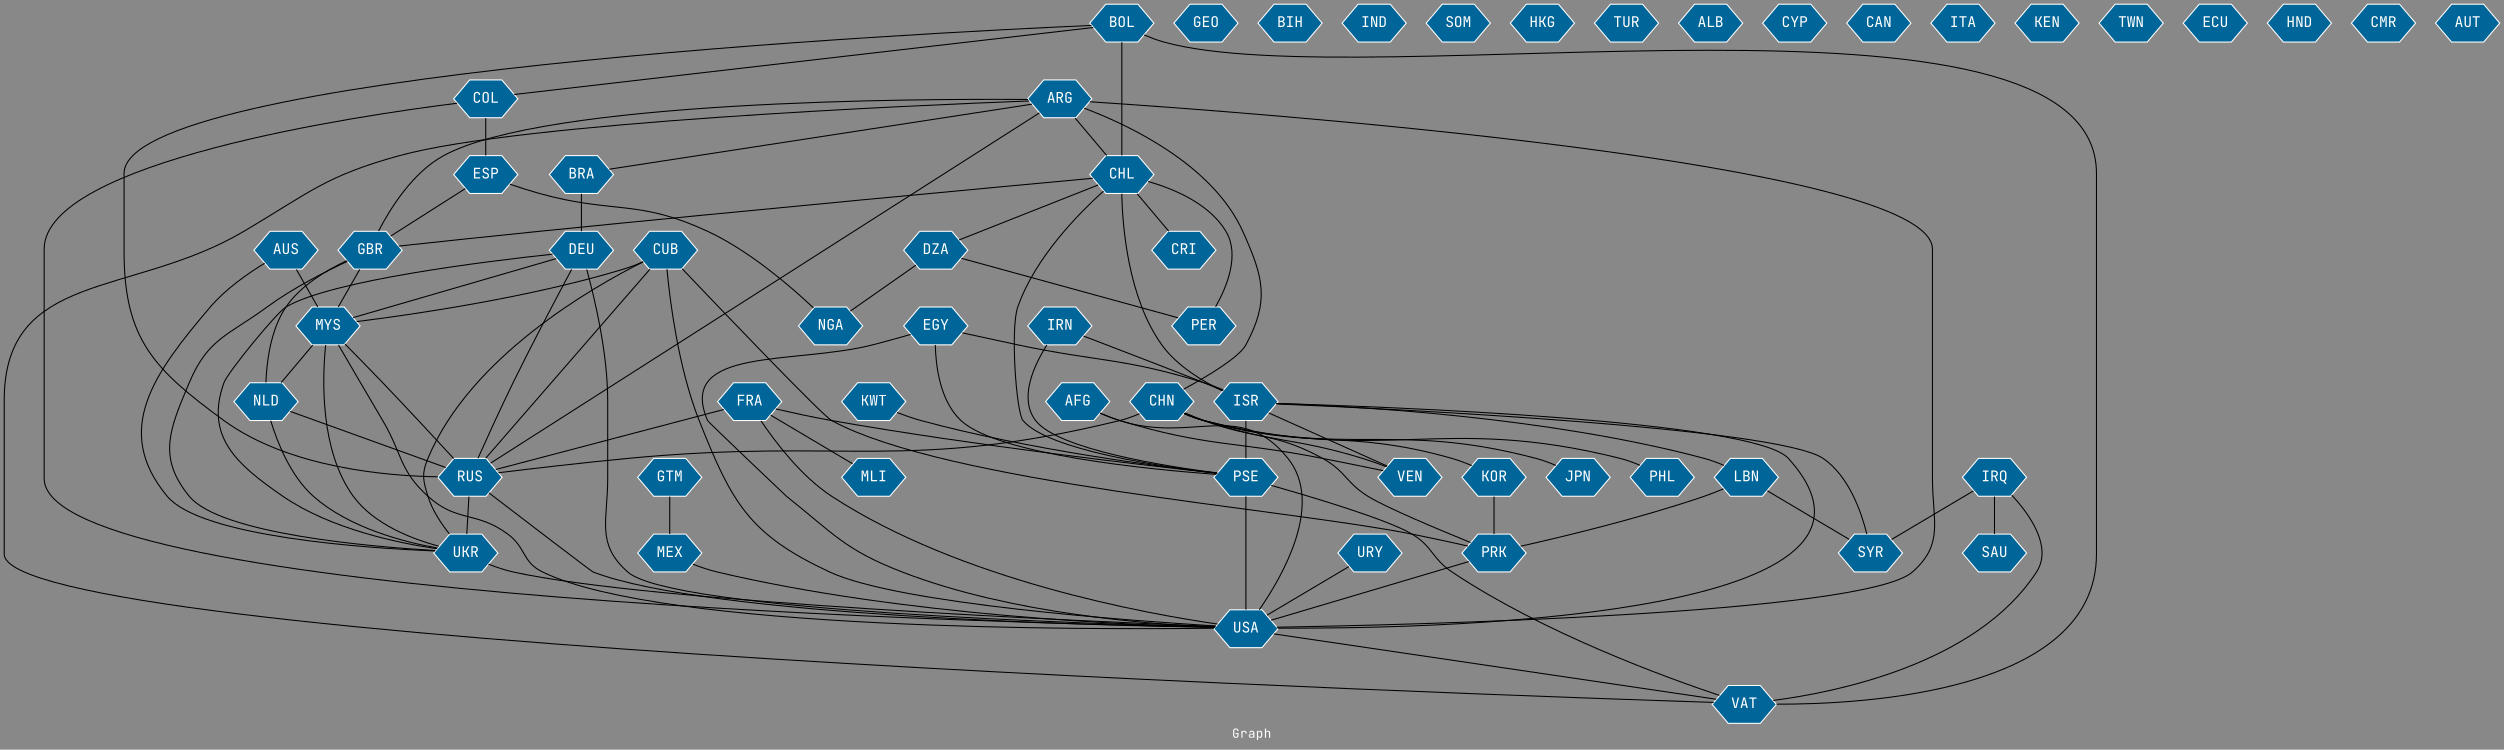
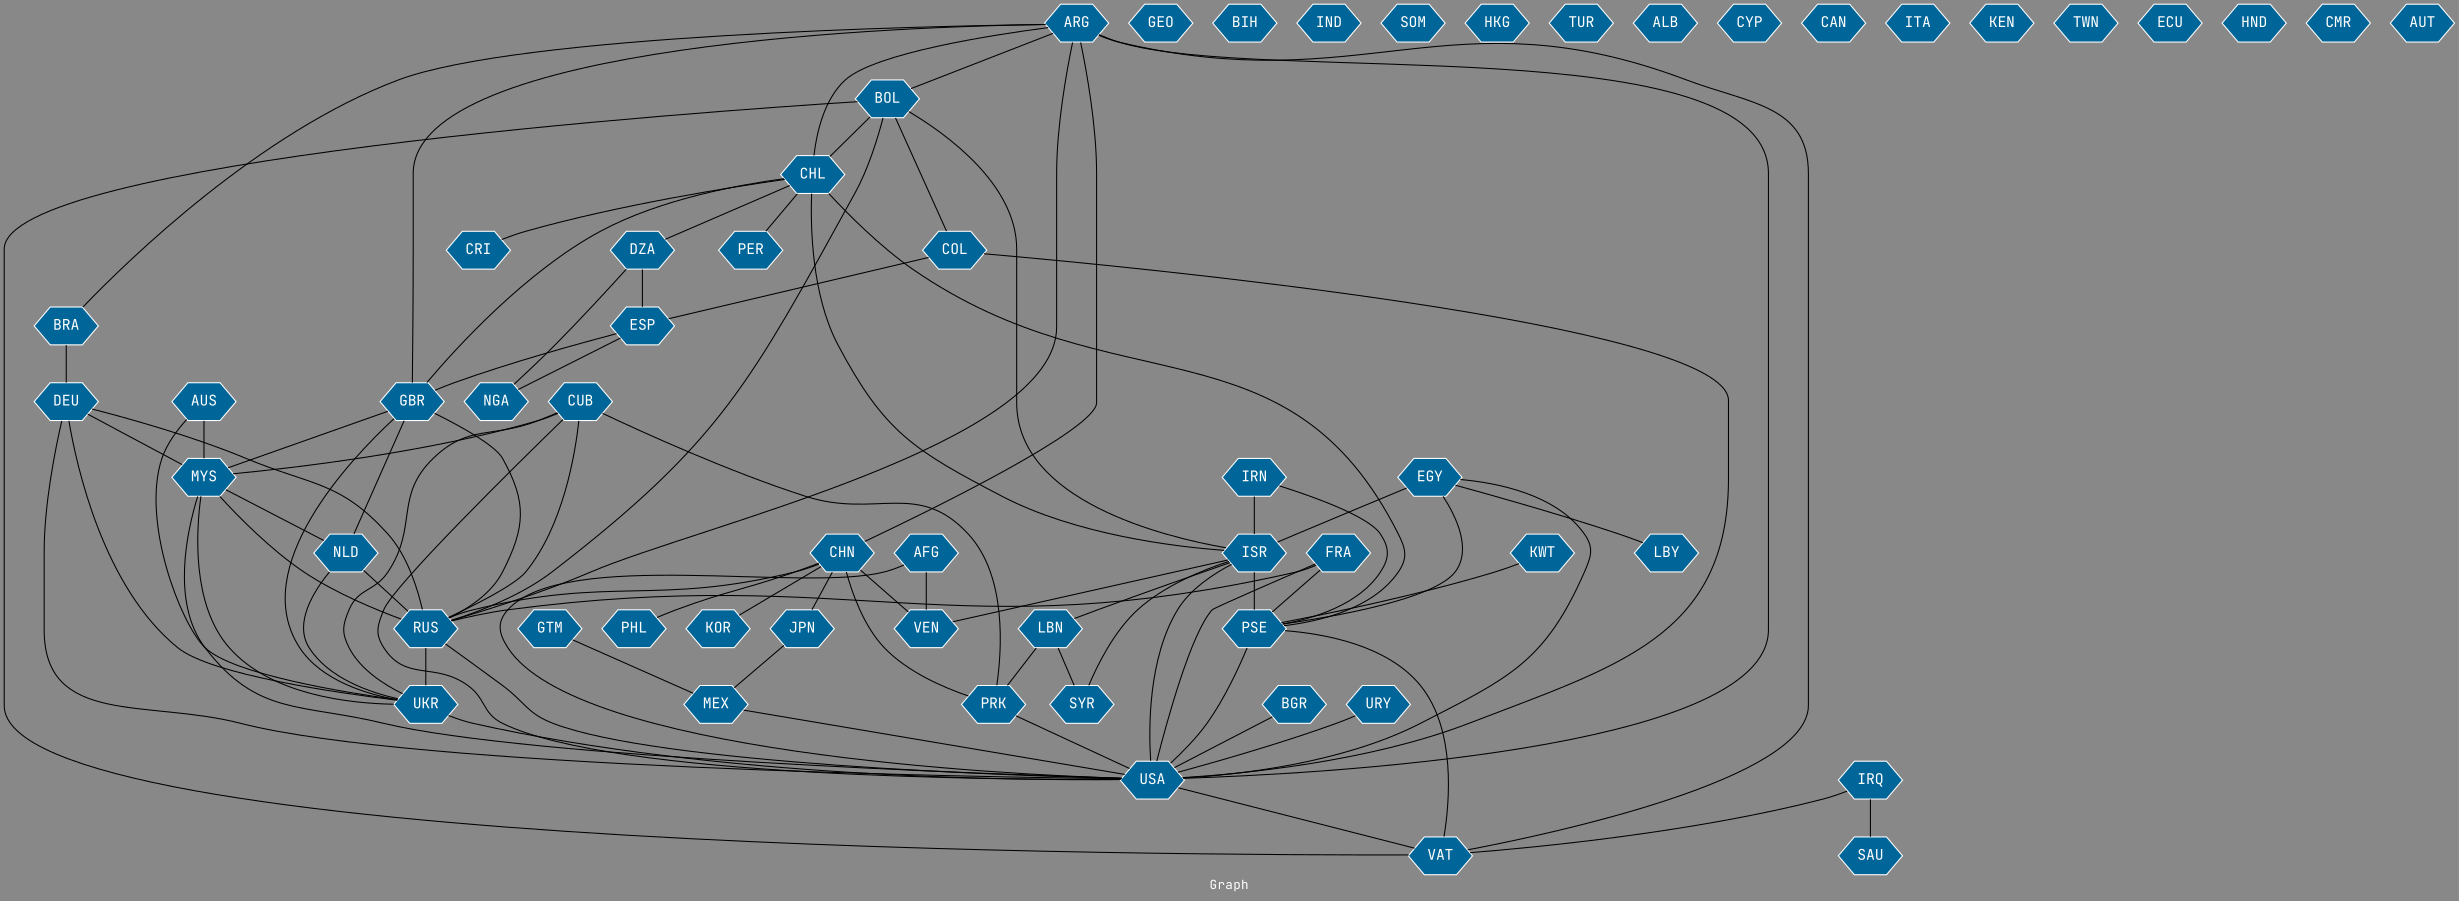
edge "ARG" -- "BOL": added
edge "DZA" -- "PER": now "DZA" -- "ESP"
edge "BOL" -- "ISR": added
node "MLI": removed
edge "GBR" -- "RUS": added
edge "KOR" -- "PRK": removed
edge "IRQ" -- "SYR": removed
node "LBY": added
edge "JPN" -- "MEX": added
node "BGR": added
